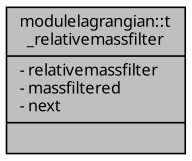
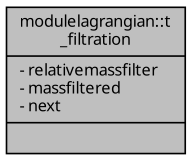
node "modulelagrangian::t": text "_relativemassfilter" -> "_filtration"
